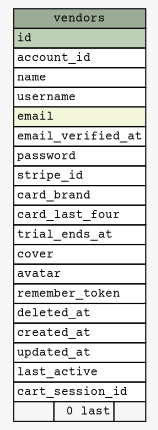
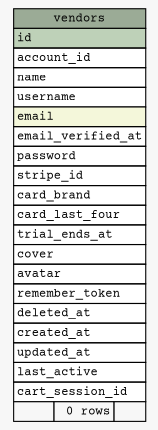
node "vendors": text "0 last" -> "0 rows"
